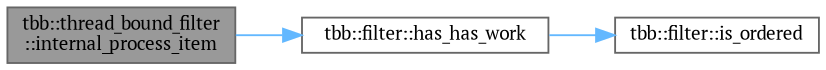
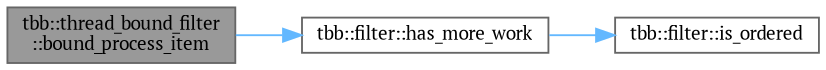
node "tbb::thread_bound_filter ::internal_process_item": label "tbb::thread_bound_filter ::internal_process_item" -> "tbb::thread_bound_filter ::bound_process_item"
node "tbb::filter::has_has_work": label "tbb::filter::has_has_work" -> "tbb::filter::has_more_work"
